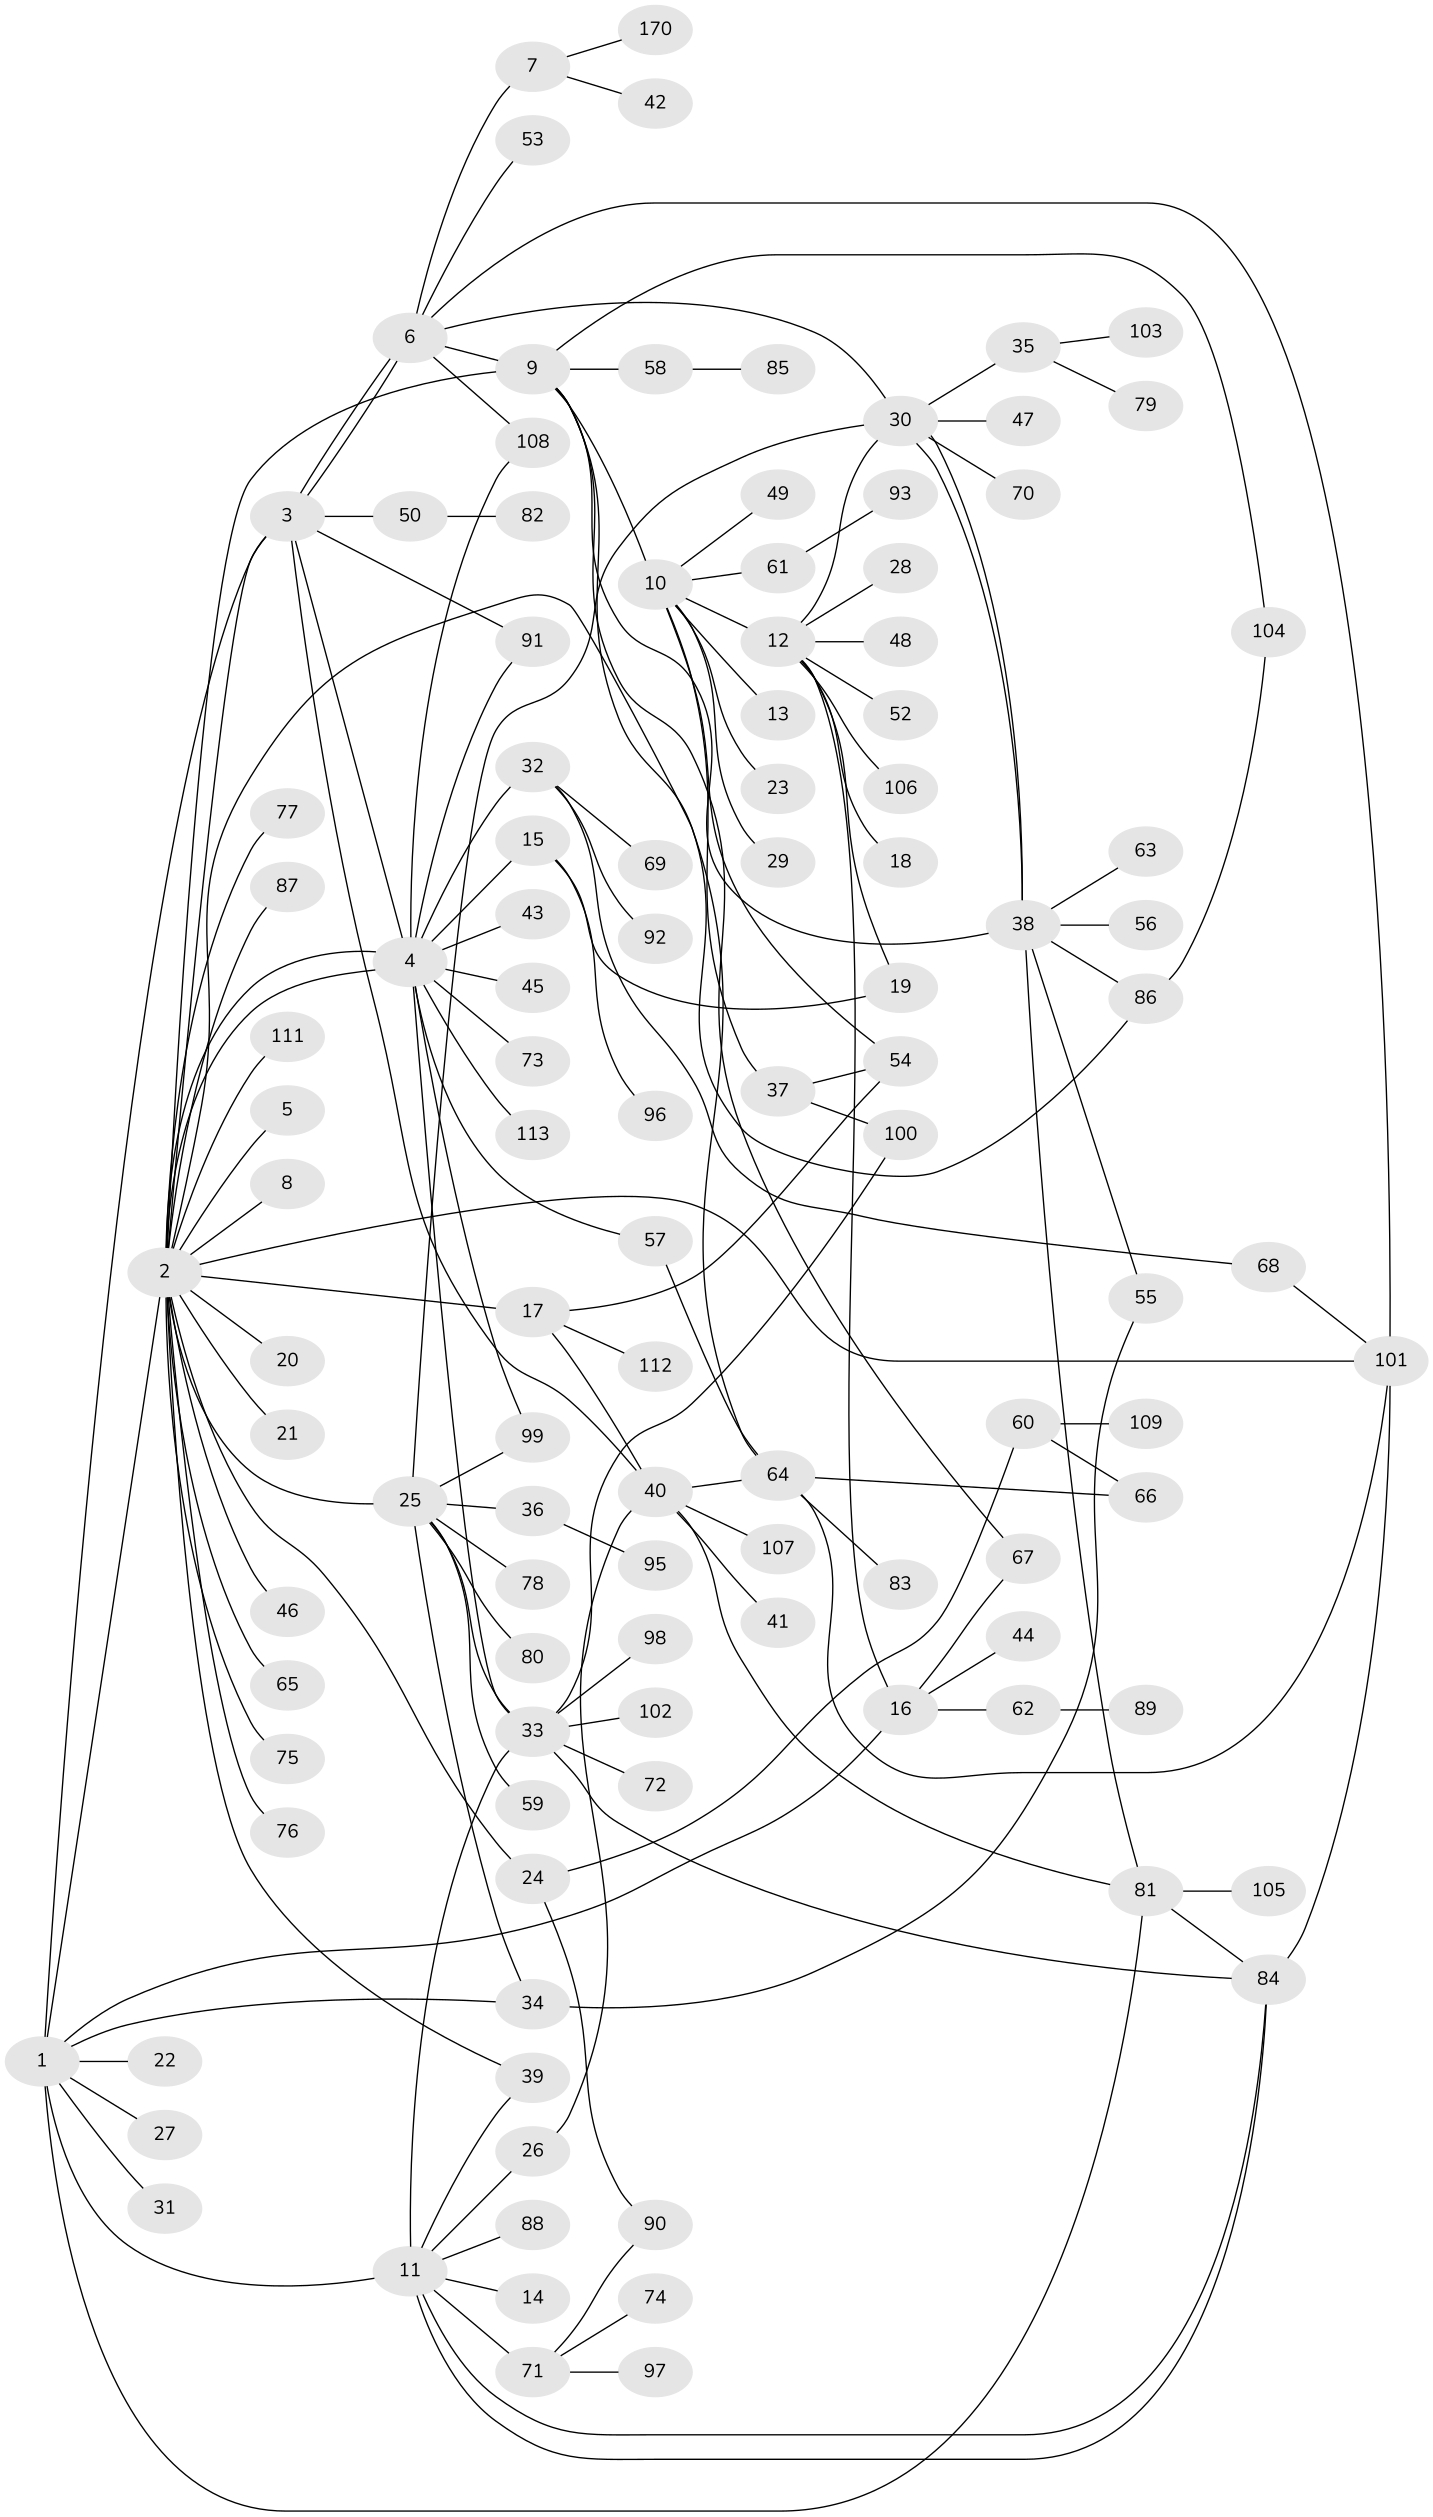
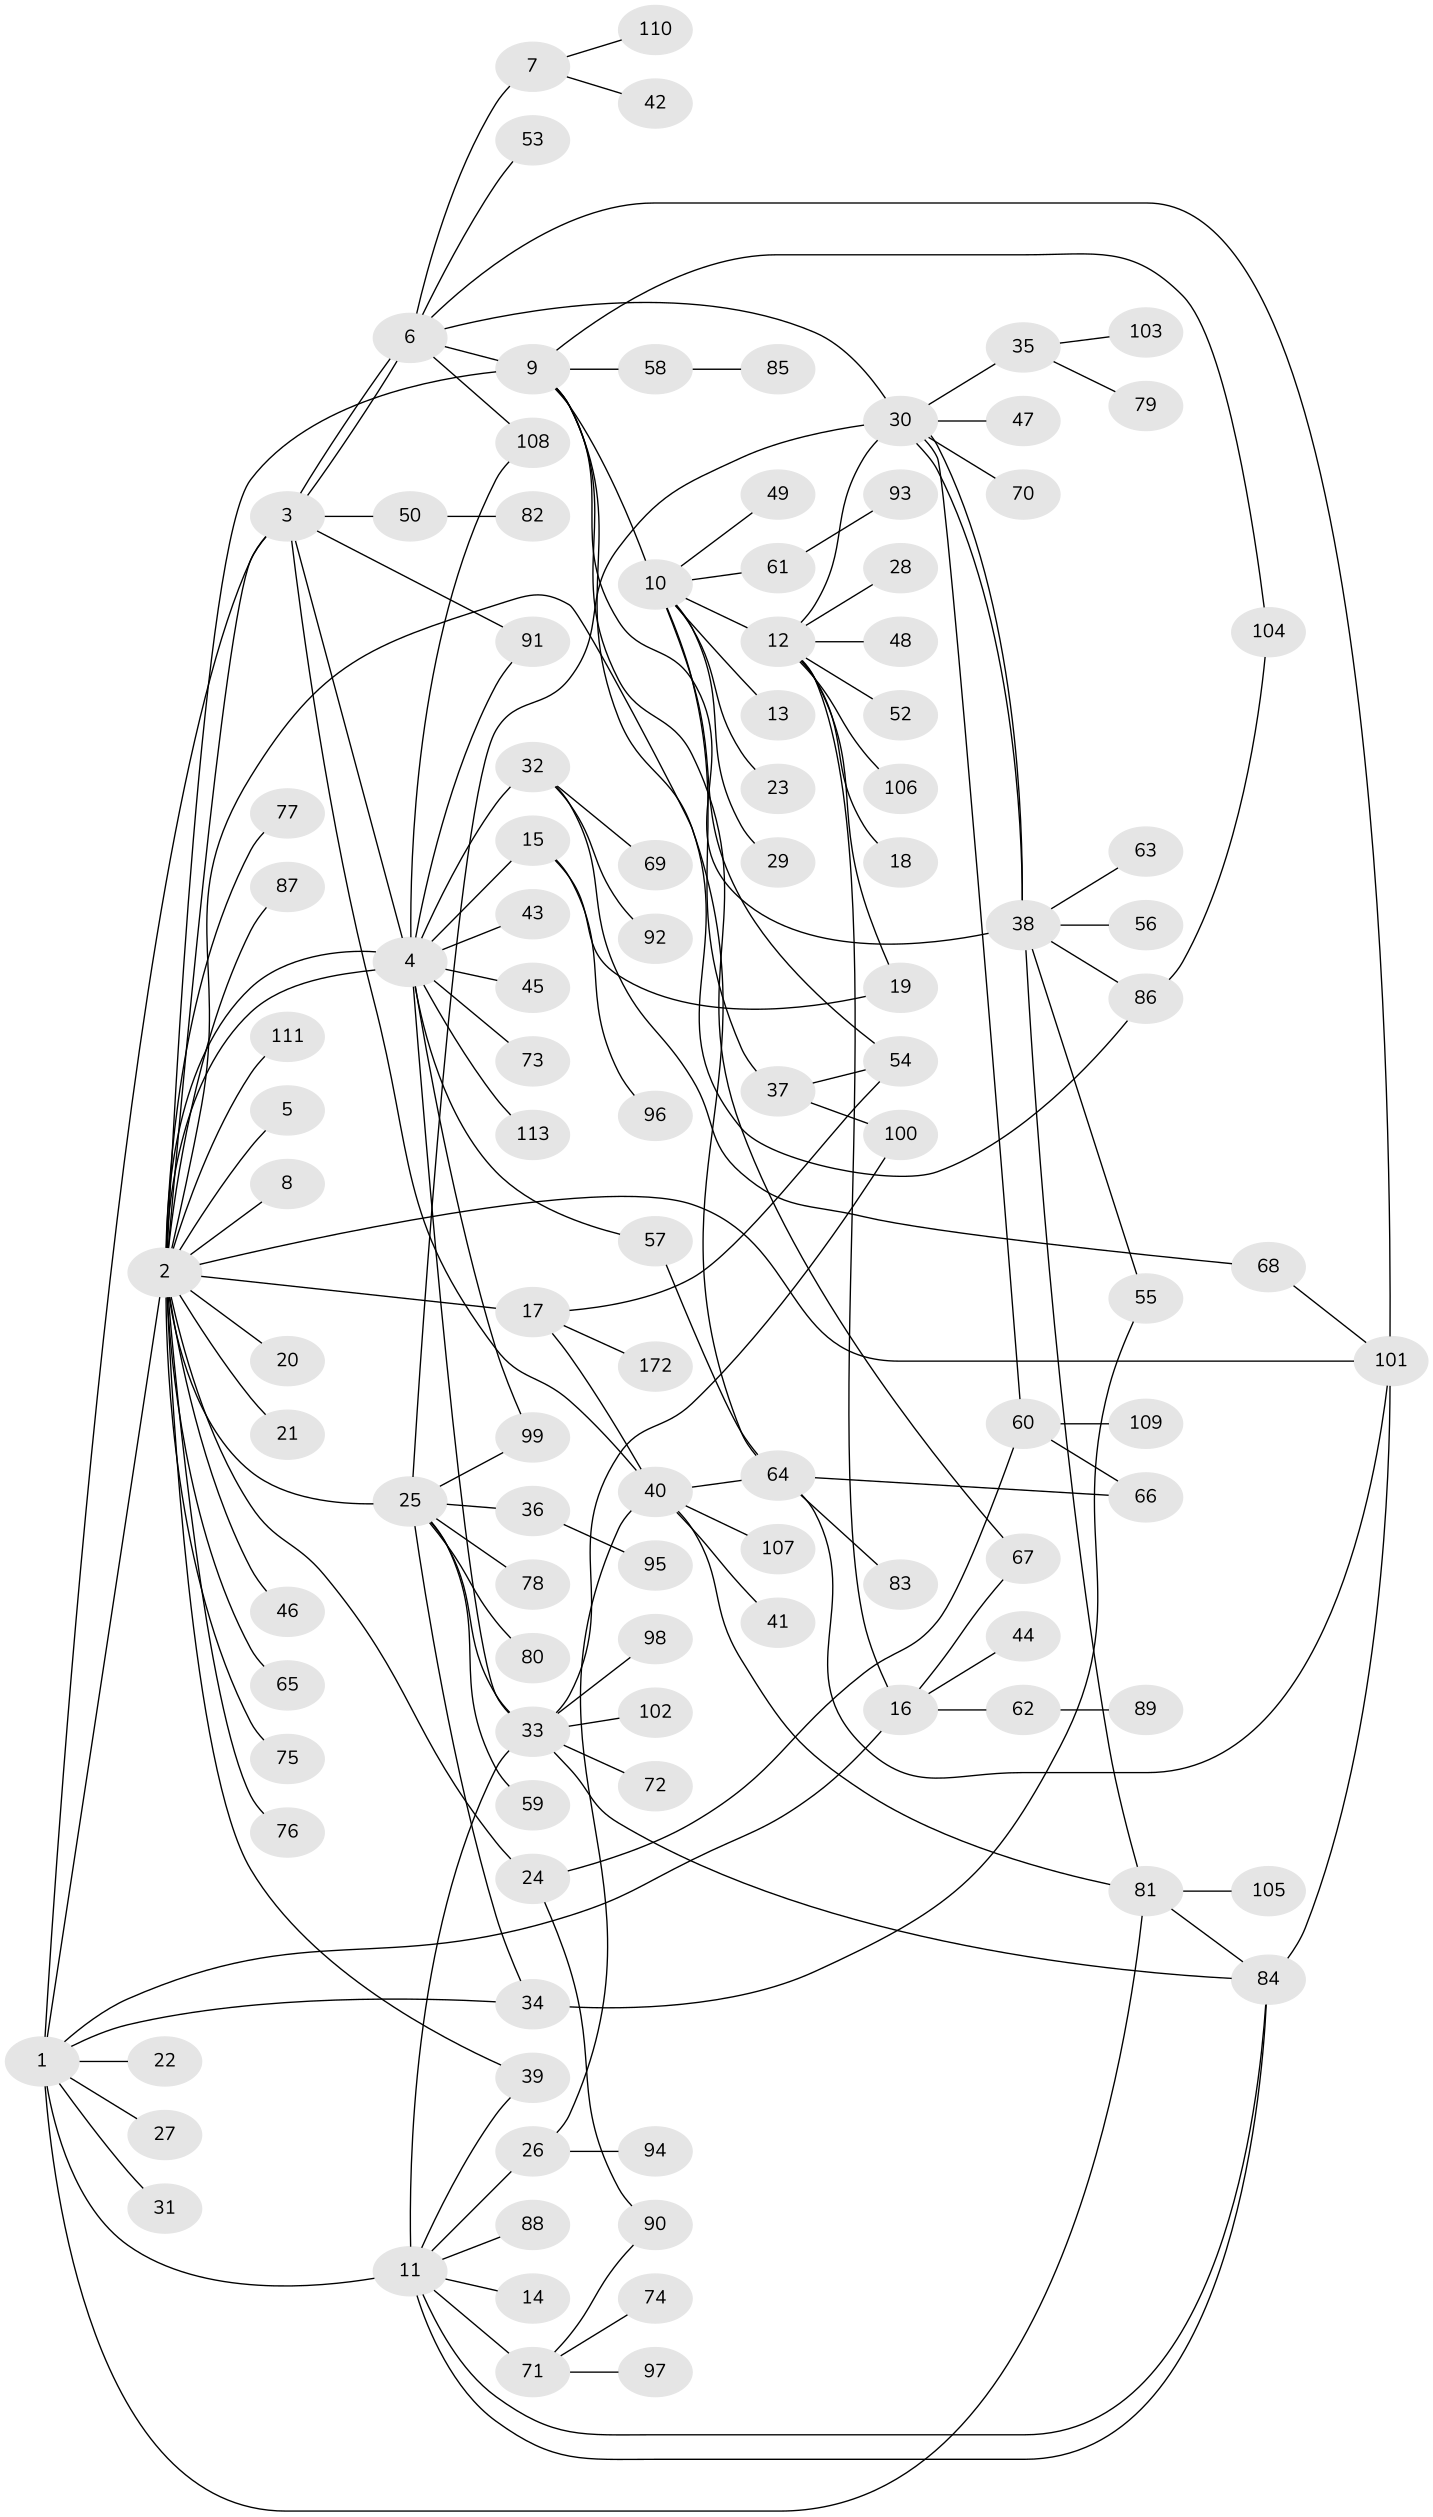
node "170": label "170" -> "110"
edge "30" -- "60": added
node "112": label "112" -> "172"
node "94": added
